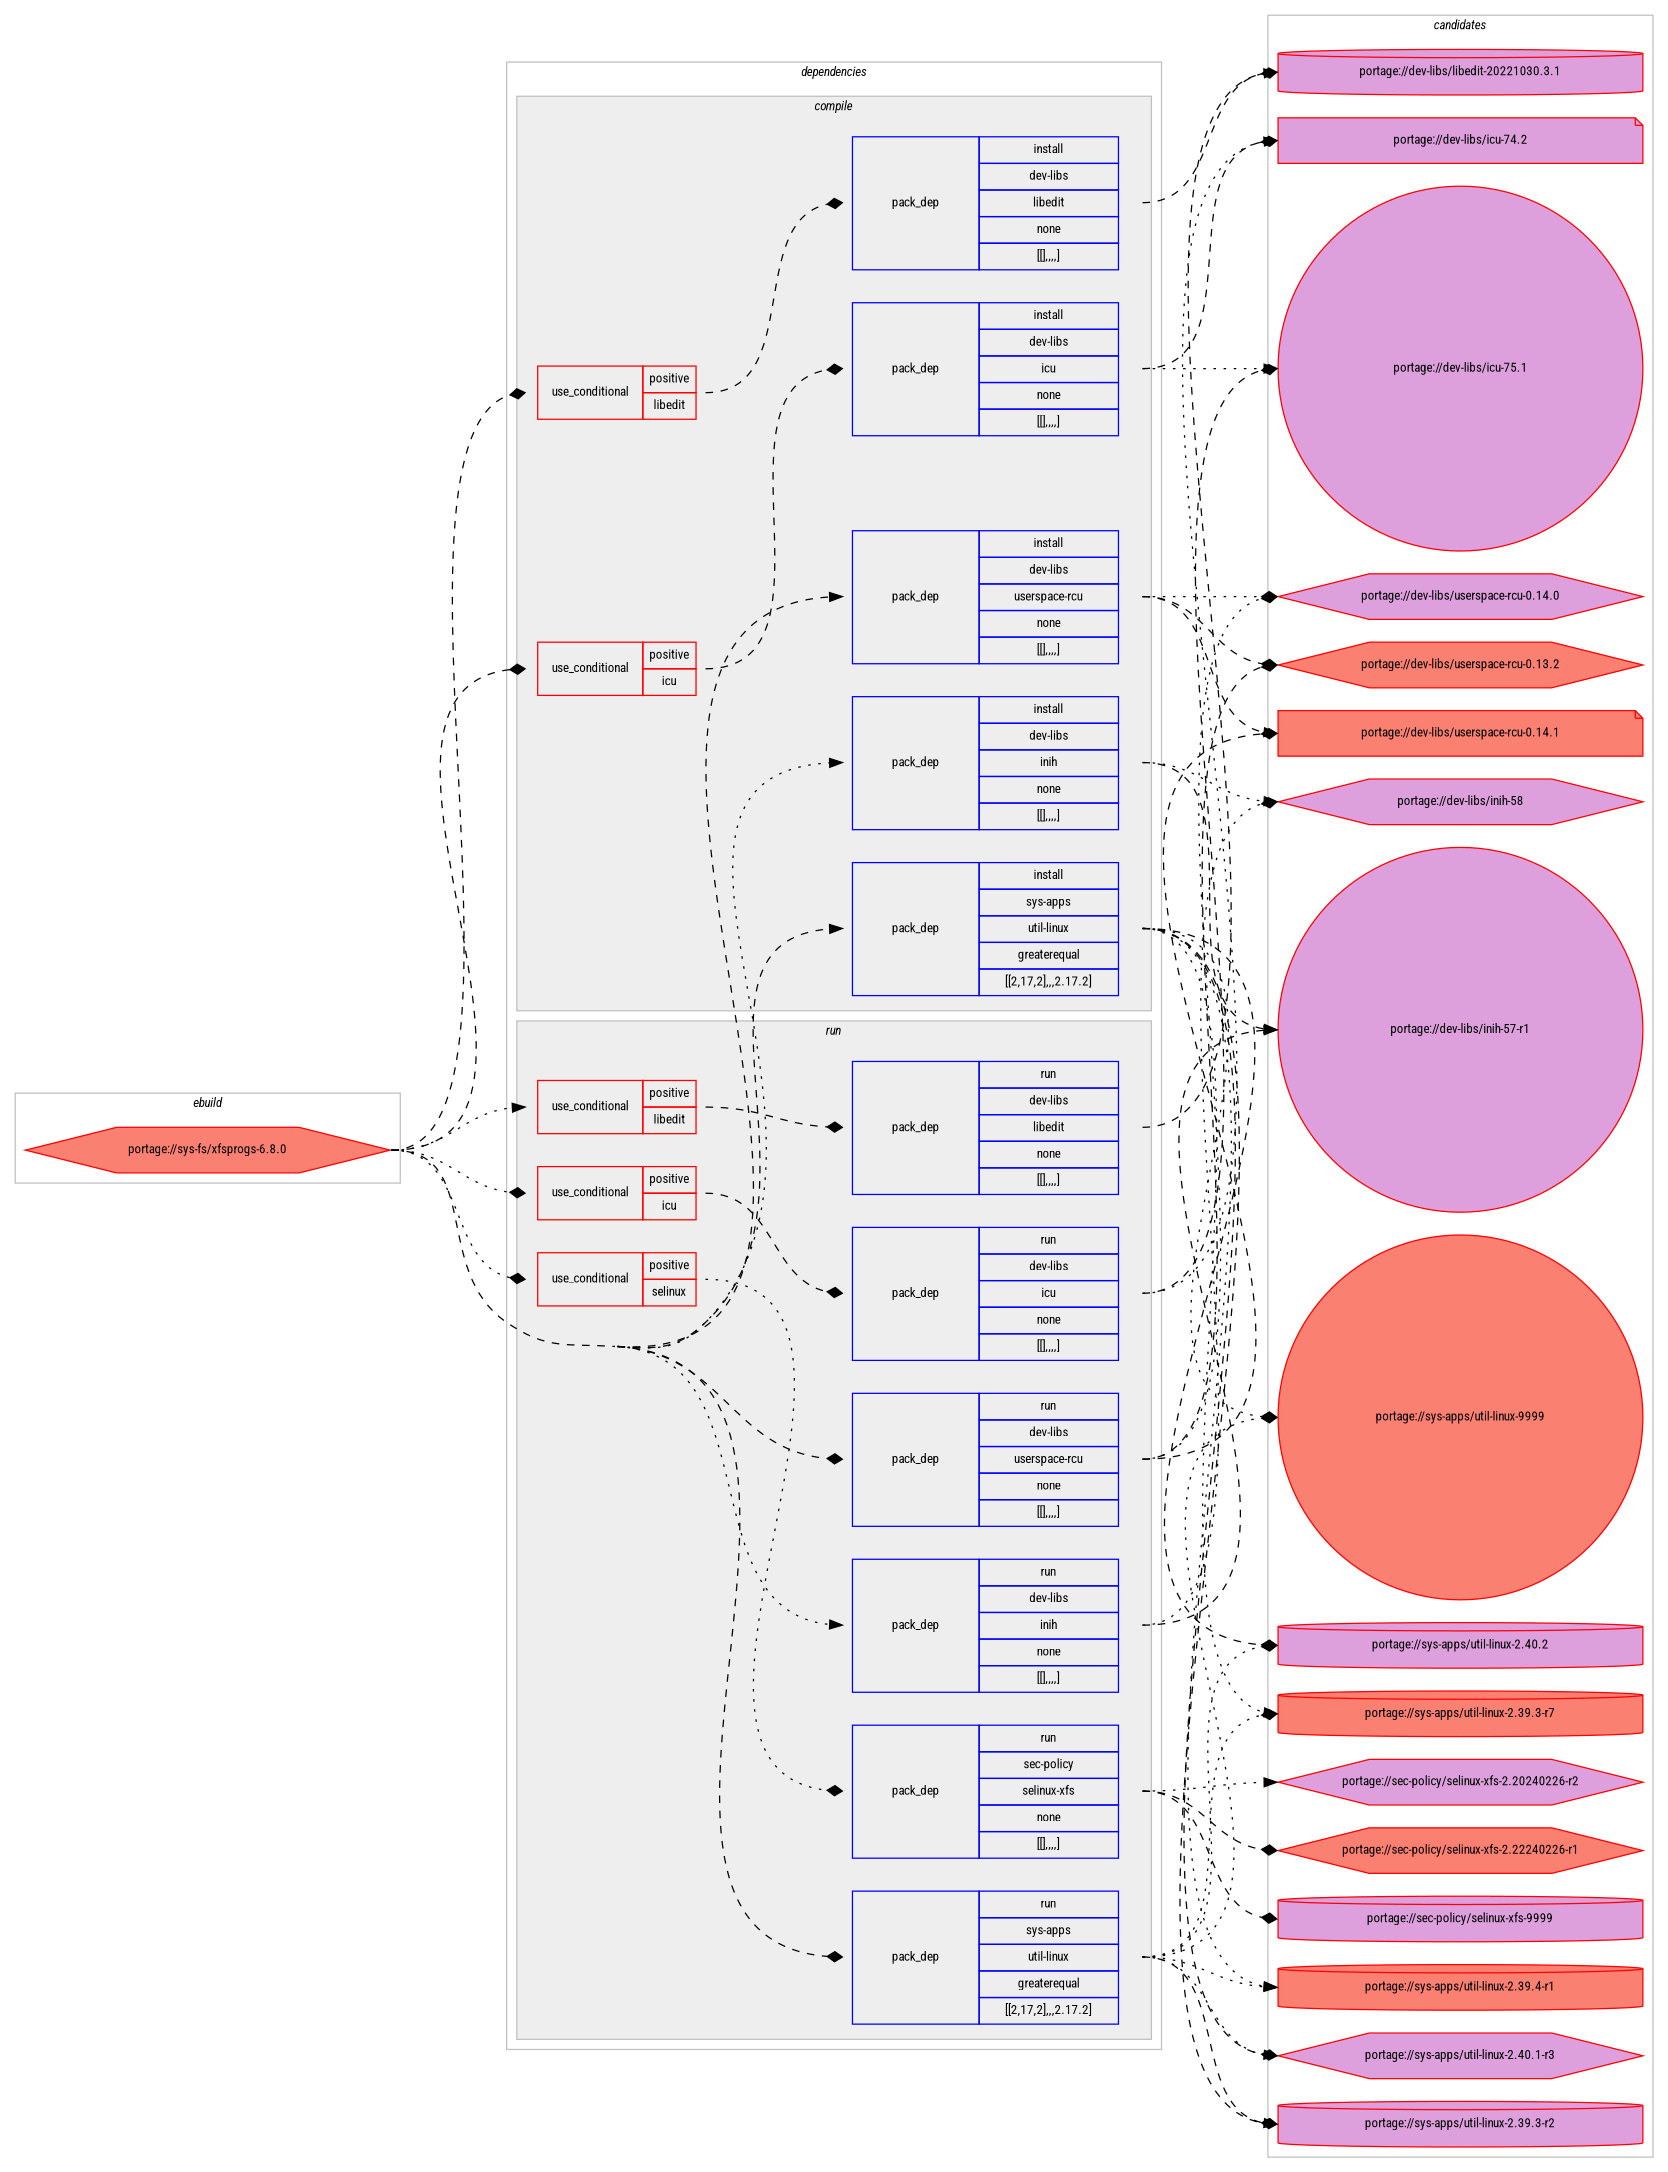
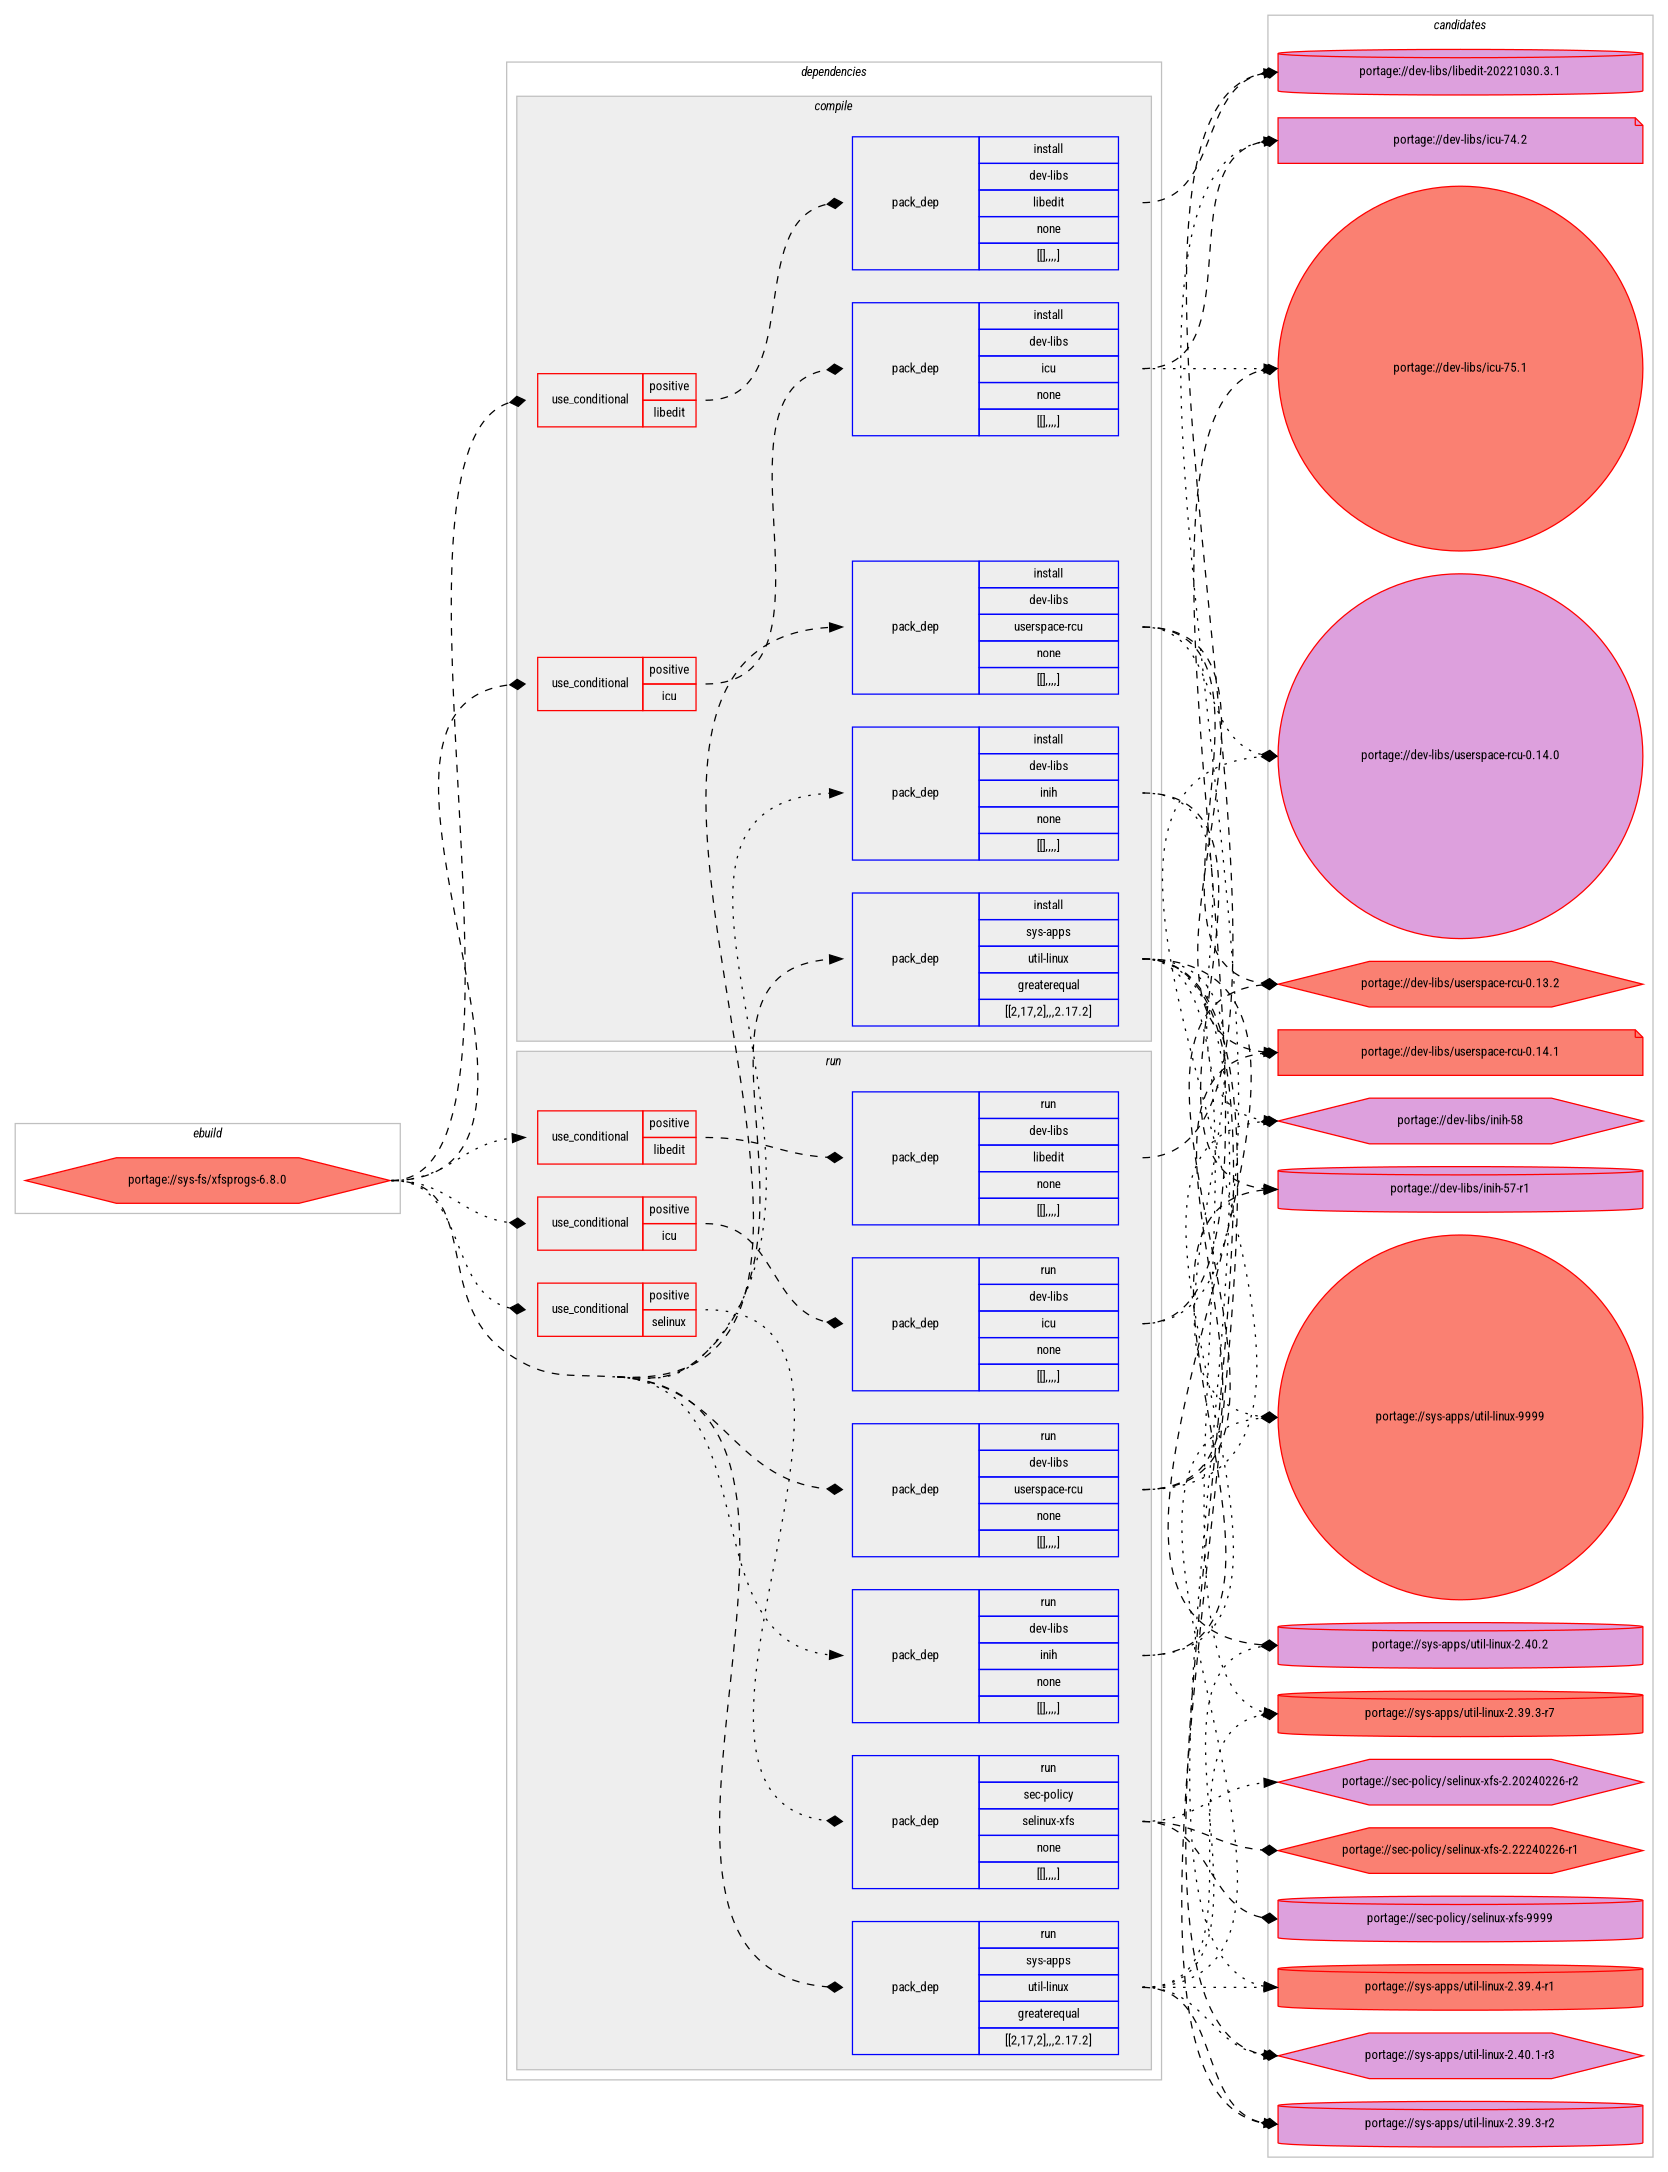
node "portage://dev-libs/icu-75.1": fillcolor plum -> salmon
node "portage://dev-libs/userspace-rcu-0.14.0": shape hexagon -> circle
node "portage://dev-libs/inih-57-r1": shape circle -> cylinder
